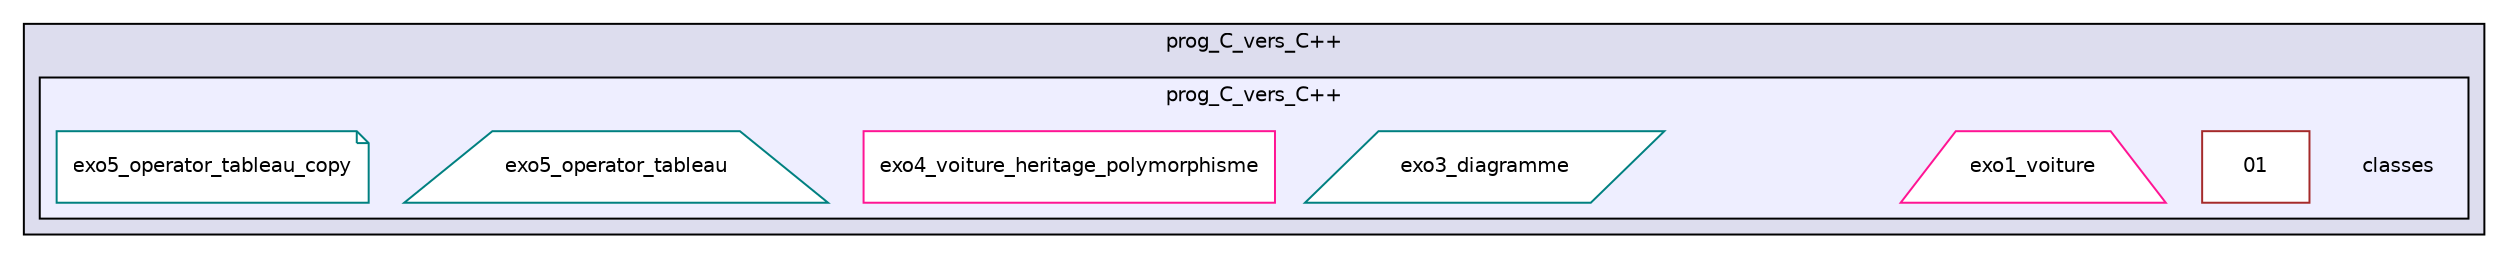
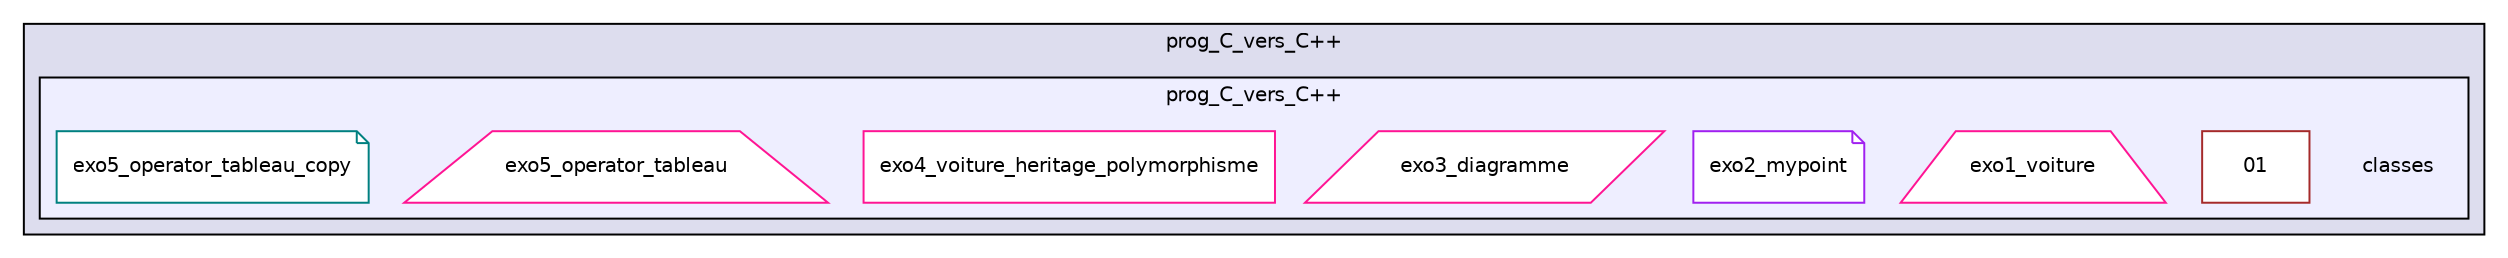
node "exo5_operator_tableau": color teal -> deeppink
node "exo3_diagramme": color teal -> deeppink
node "exo2_mypoint": added
